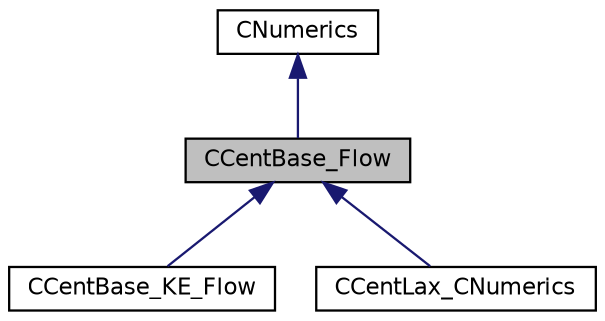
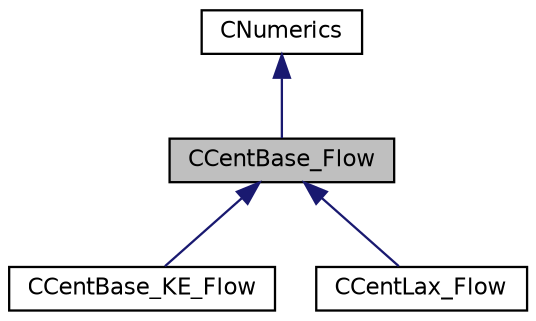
node "CCentLax_CNumerics": label "CCentLax_CNumerics" -> "CCentLax_Flow"
